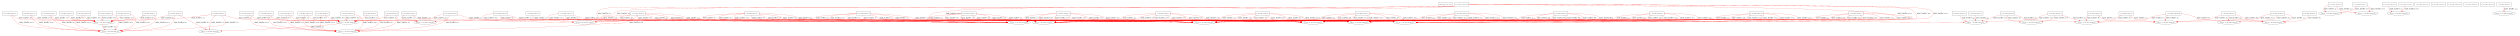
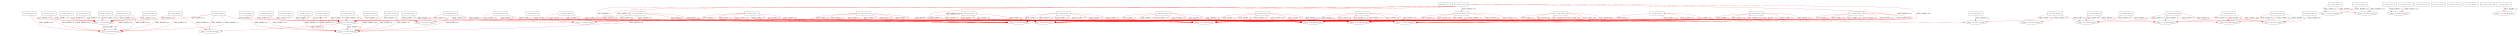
node "19_tsh.c.sigint_handler.tree": removed
node "52_tsh.c.sigint_handler.tree": removed
node "20_tsh.c.sigint_handler.tree": removed
edge "17_tsh.c.sigint_handler.tree" -> "reference_14_tsh.c.sigint_handler.tree": now "17_tsh.c.sigint_handler.tree" -> "26_tsh.c.sigint_handler.tree"
edge "36_tsh.c.sigint_handler.tree" -> "reference_21_tsh.c.sigint_handler.tree": removed, label "sigint_handler: 44.4"
edge "15_tsh.c.sigint_handler.tree" -> "reference_14_tsh.c.sigint_handler.tree": removed, label "sigint_handler: 77.8"
edge "44_tsh.c.sigint_handler.tree" -> "reference_18_tsh.c.sigint_handler.tree": removed, label "sigint_handler: 77.8"
edge "35_tsh.c.sigint_handler.tree" -> "reference_4_tsh.c.sigint_handler.tree": now "57_tsh.c.sigint_handler.tree" -> "reference_4_tsh.c.sigint_handler.tree"
edge "35_tsh.c.sigint_handler.tree" -> "reference_21_tsh.c.sigint_handler.tree": removed, label "sigint_handler: 100.0"
edge "55_tsh.c.sigint_handler.sigint" -> "reference_26_tsh.c.sigint_handler.tree": added, label "sigint_handler: 33.3"
edge "43_tsh.c.sigint_handler.tree" -> "reference_11_tsh.c.sigint_handler.tree": now "reference_5_tsh.c.sigint_handler.tree" -> "reference_11_tsh.c.sigint_handler.tree"
